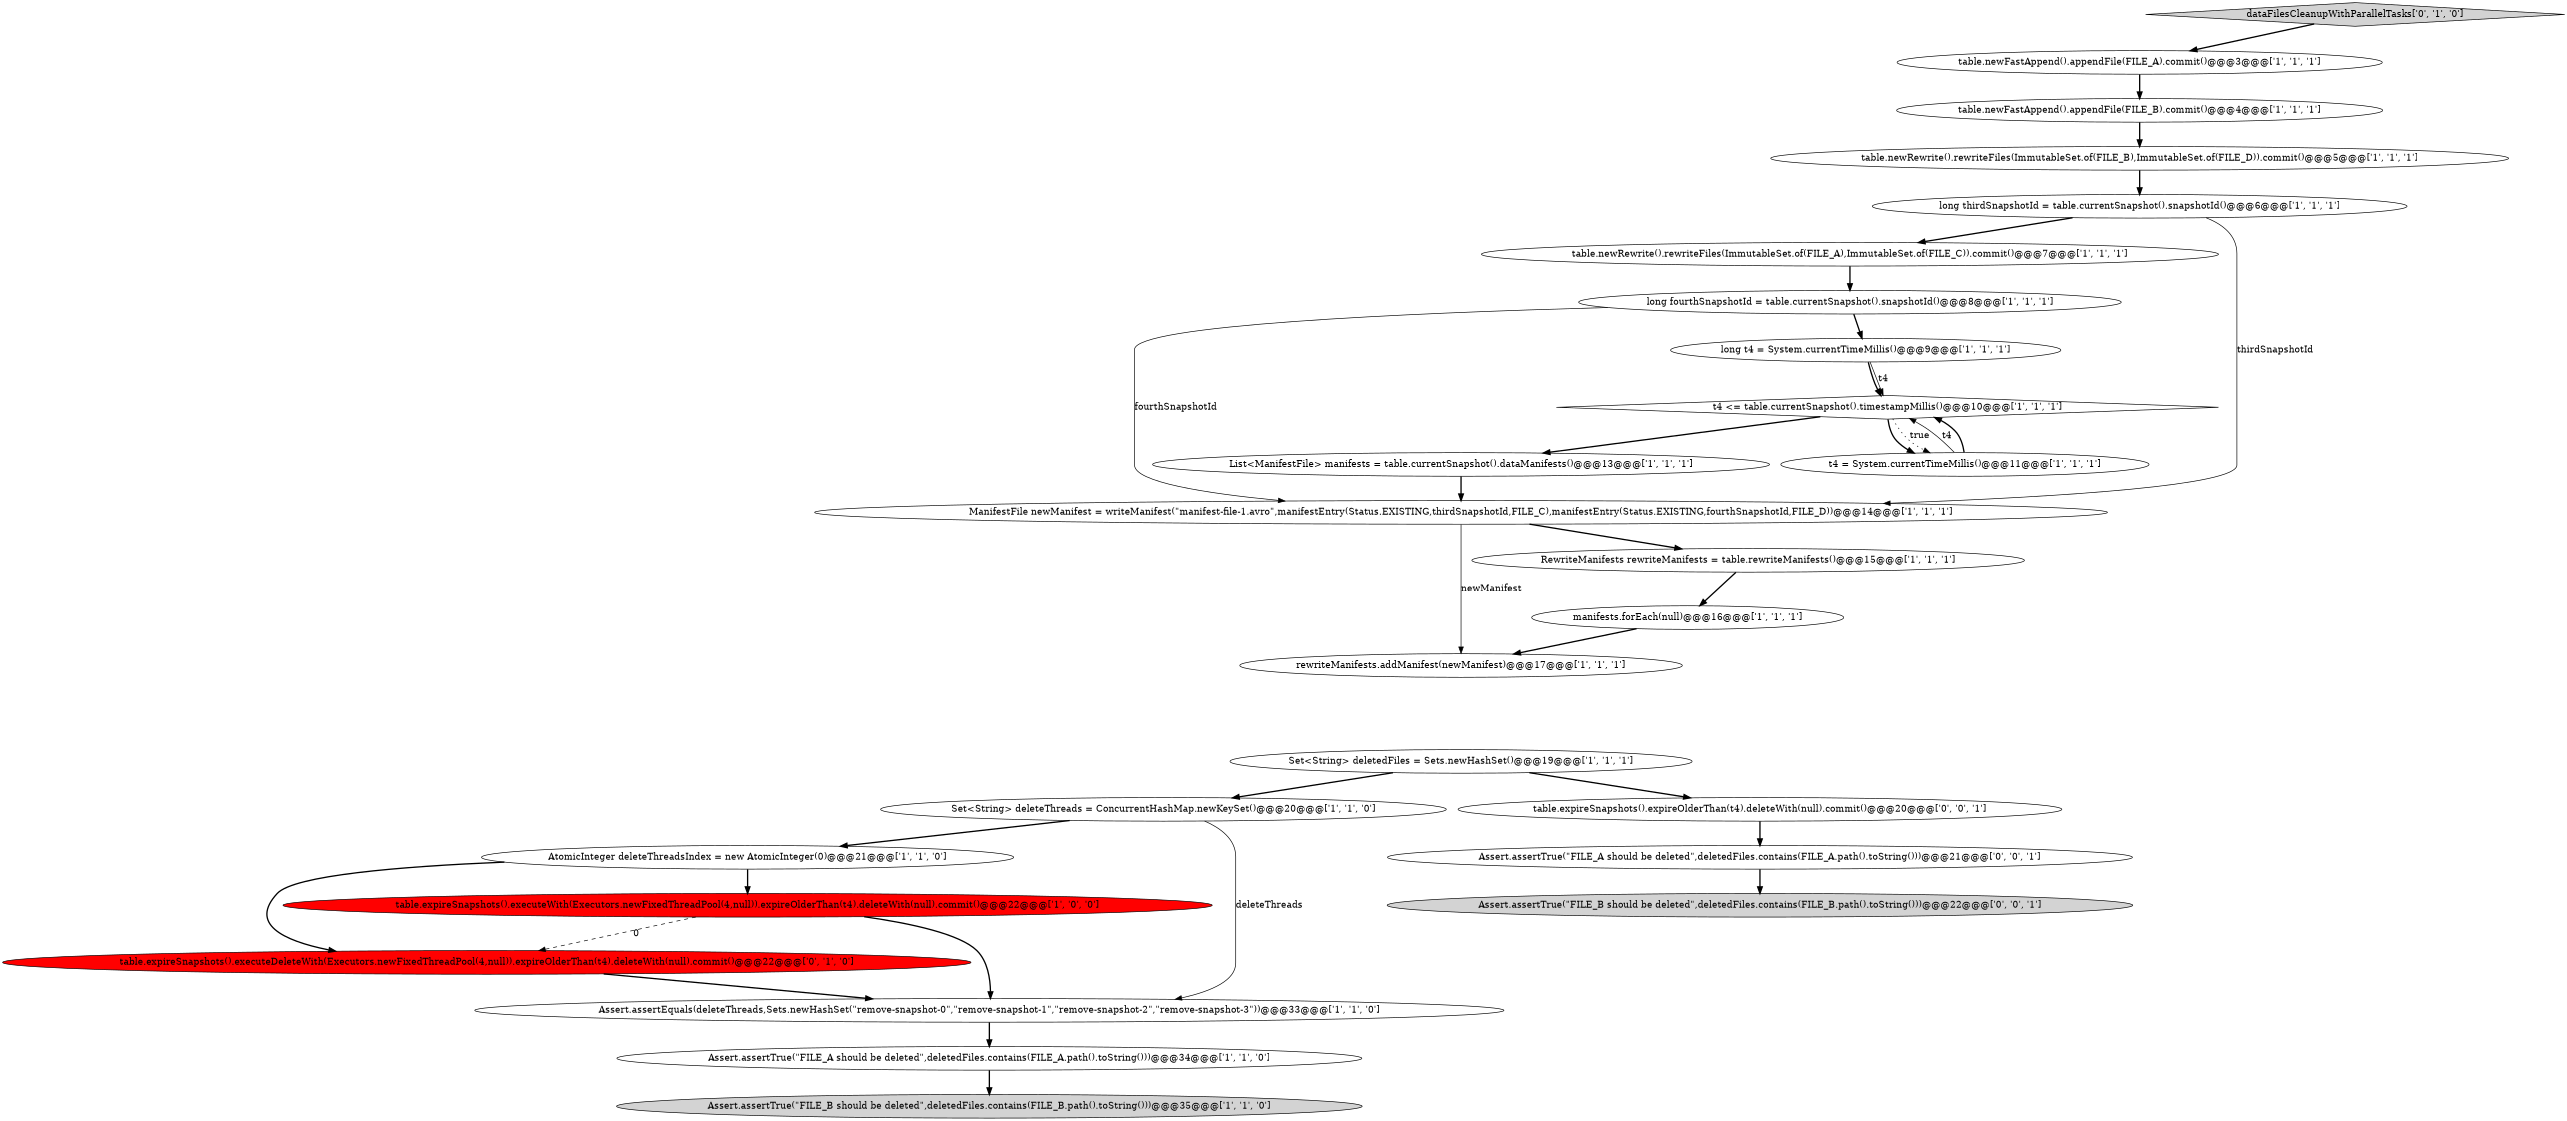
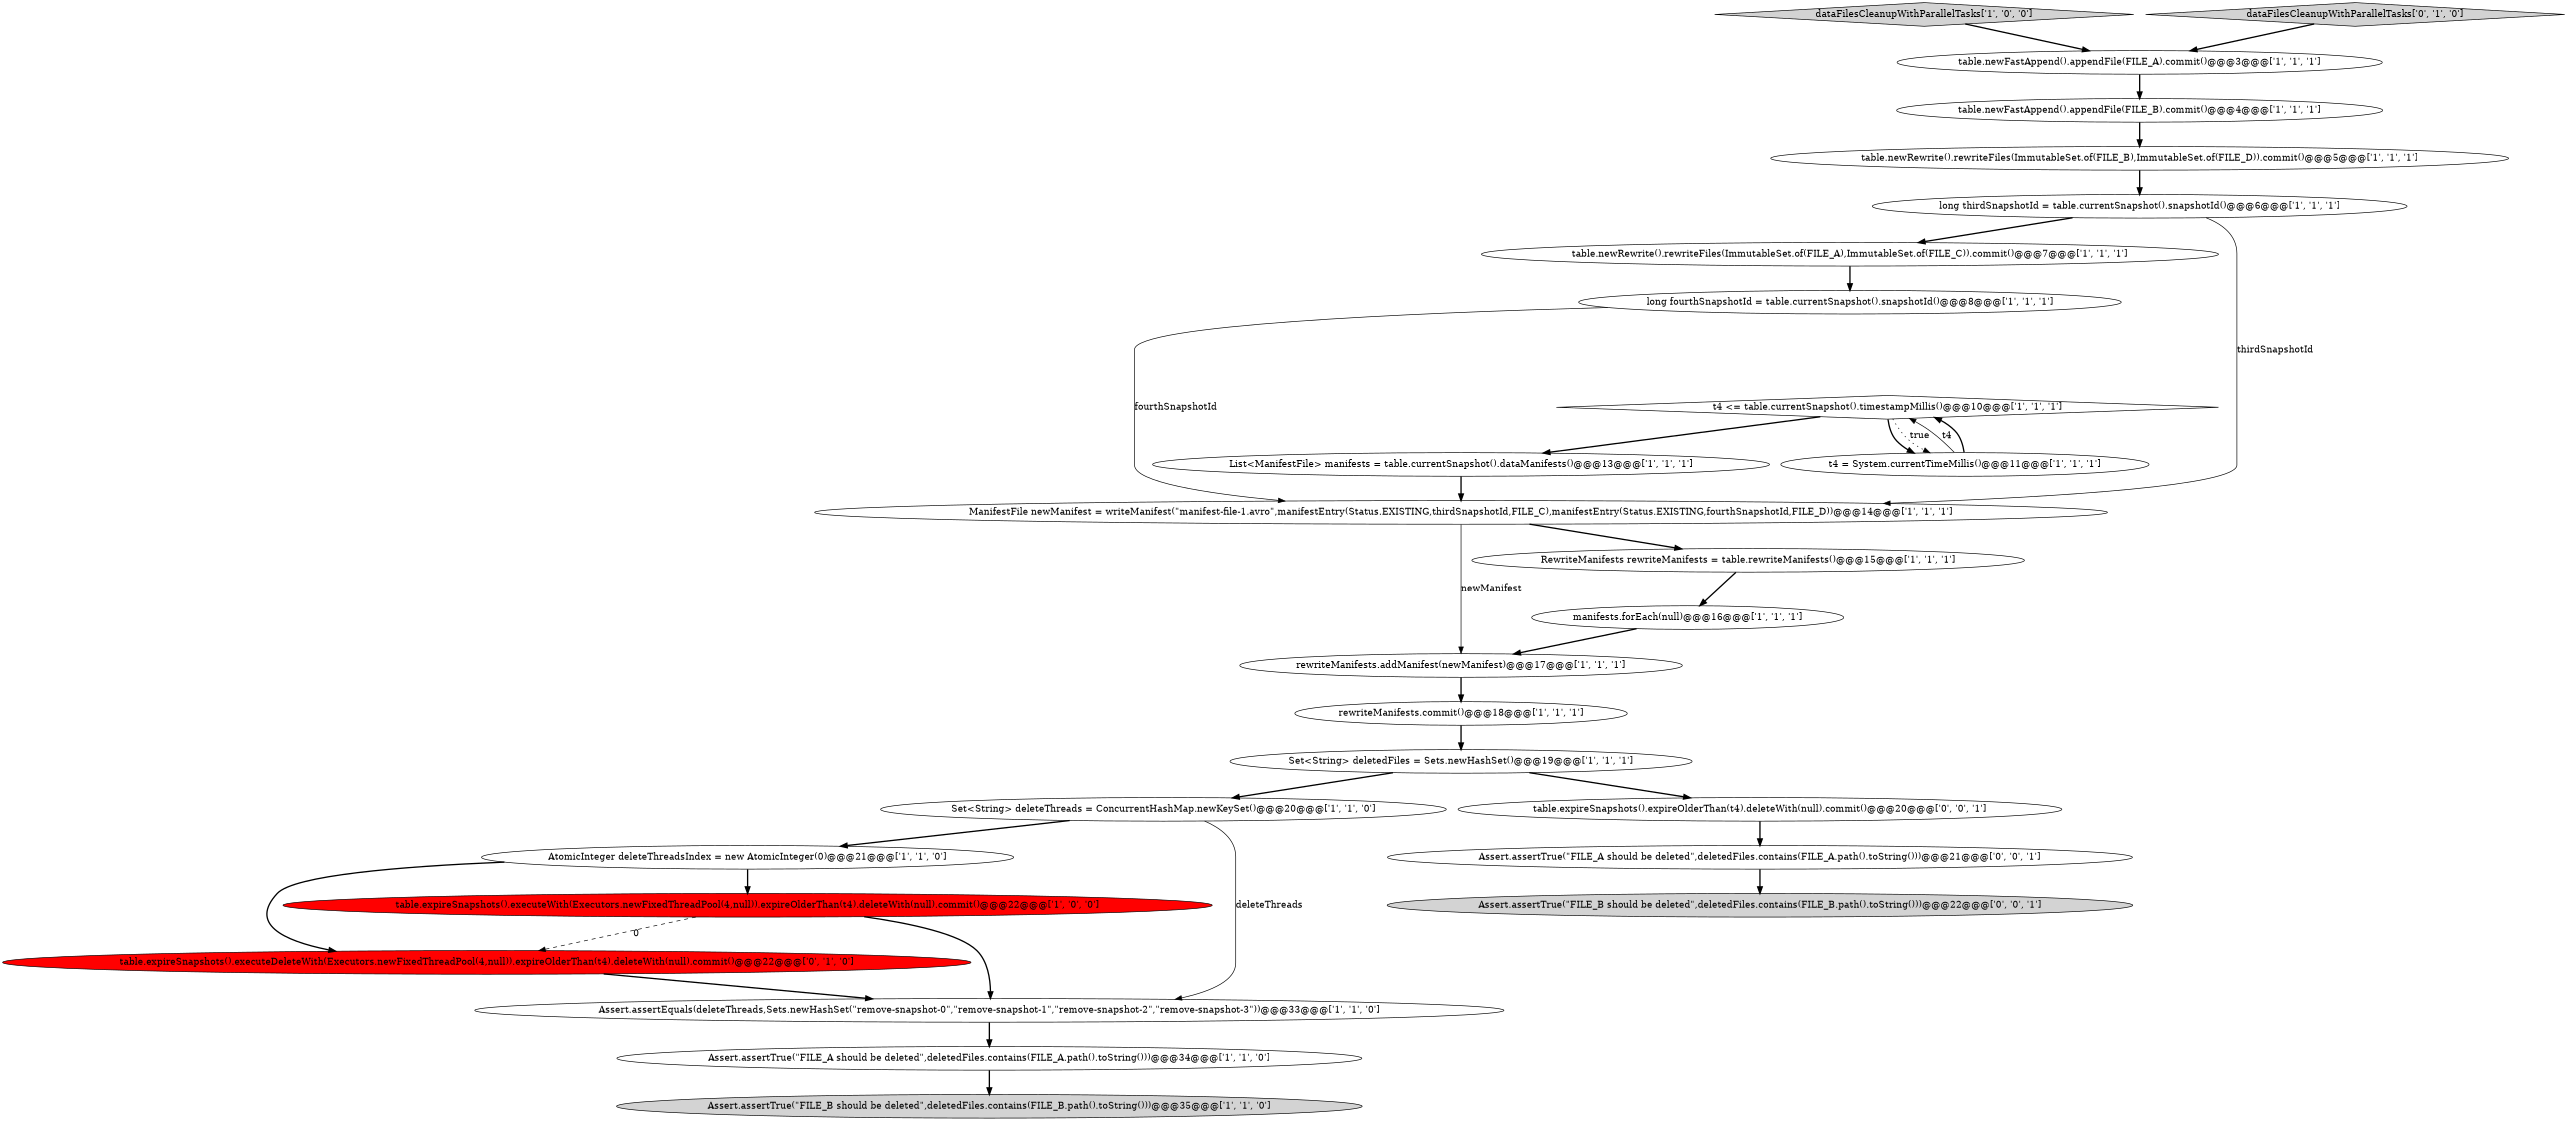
node "dataFilesCleanupWithParallelTasks['1', '0', '0']": added
node "long t4 = System.currentTimeMillis()@@@9@@@['1', '1', '1']": removed
node "rewriteManifests.commit()@@@18@@@['1', '1', '1']": added
